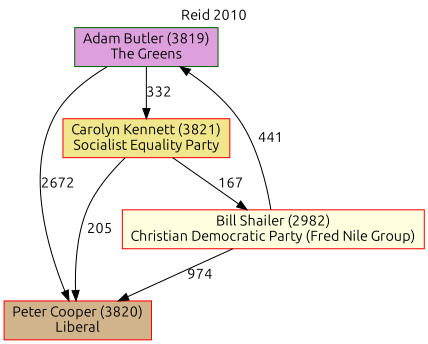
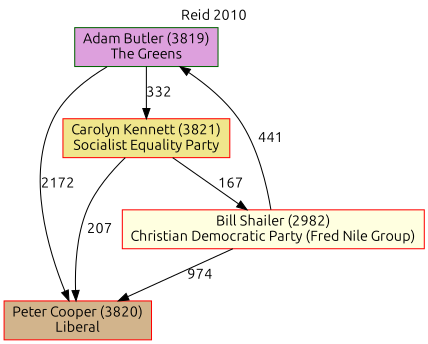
edge "Adam Butler (3819) The Greens" -> "Peter Cooper (3820) Liberal": label "2672" -> "2172"
edge "Carolyn Kennett (3821) Socialist Equality Party" -> "Peter Cooper (3820) Liberal": label "205" -> "207"
